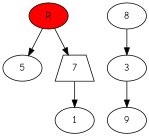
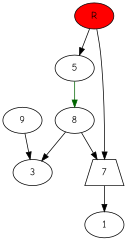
edge "5" -> "8": added
edge "3" -> "9": reversed
edge "8" -> "7": added
